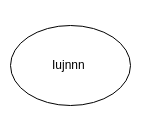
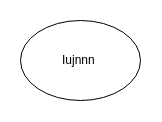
node "Iujnnn": moved (71, 66) -> (81, 61)
